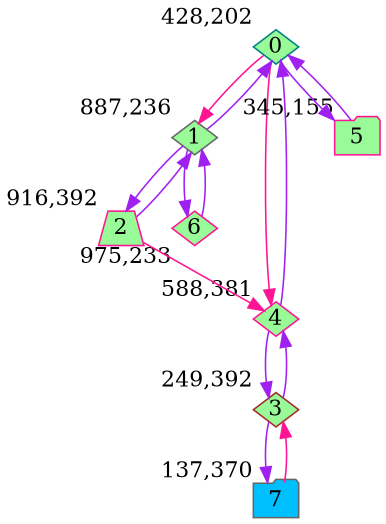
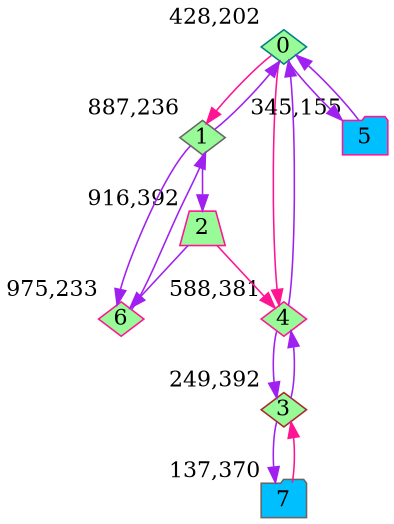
node "5 345,155": fillcolor palegreen -> deepskyblue
edge "2 916,392" -> "1 887,236": now "2 916,392" -> "6 975,233"
